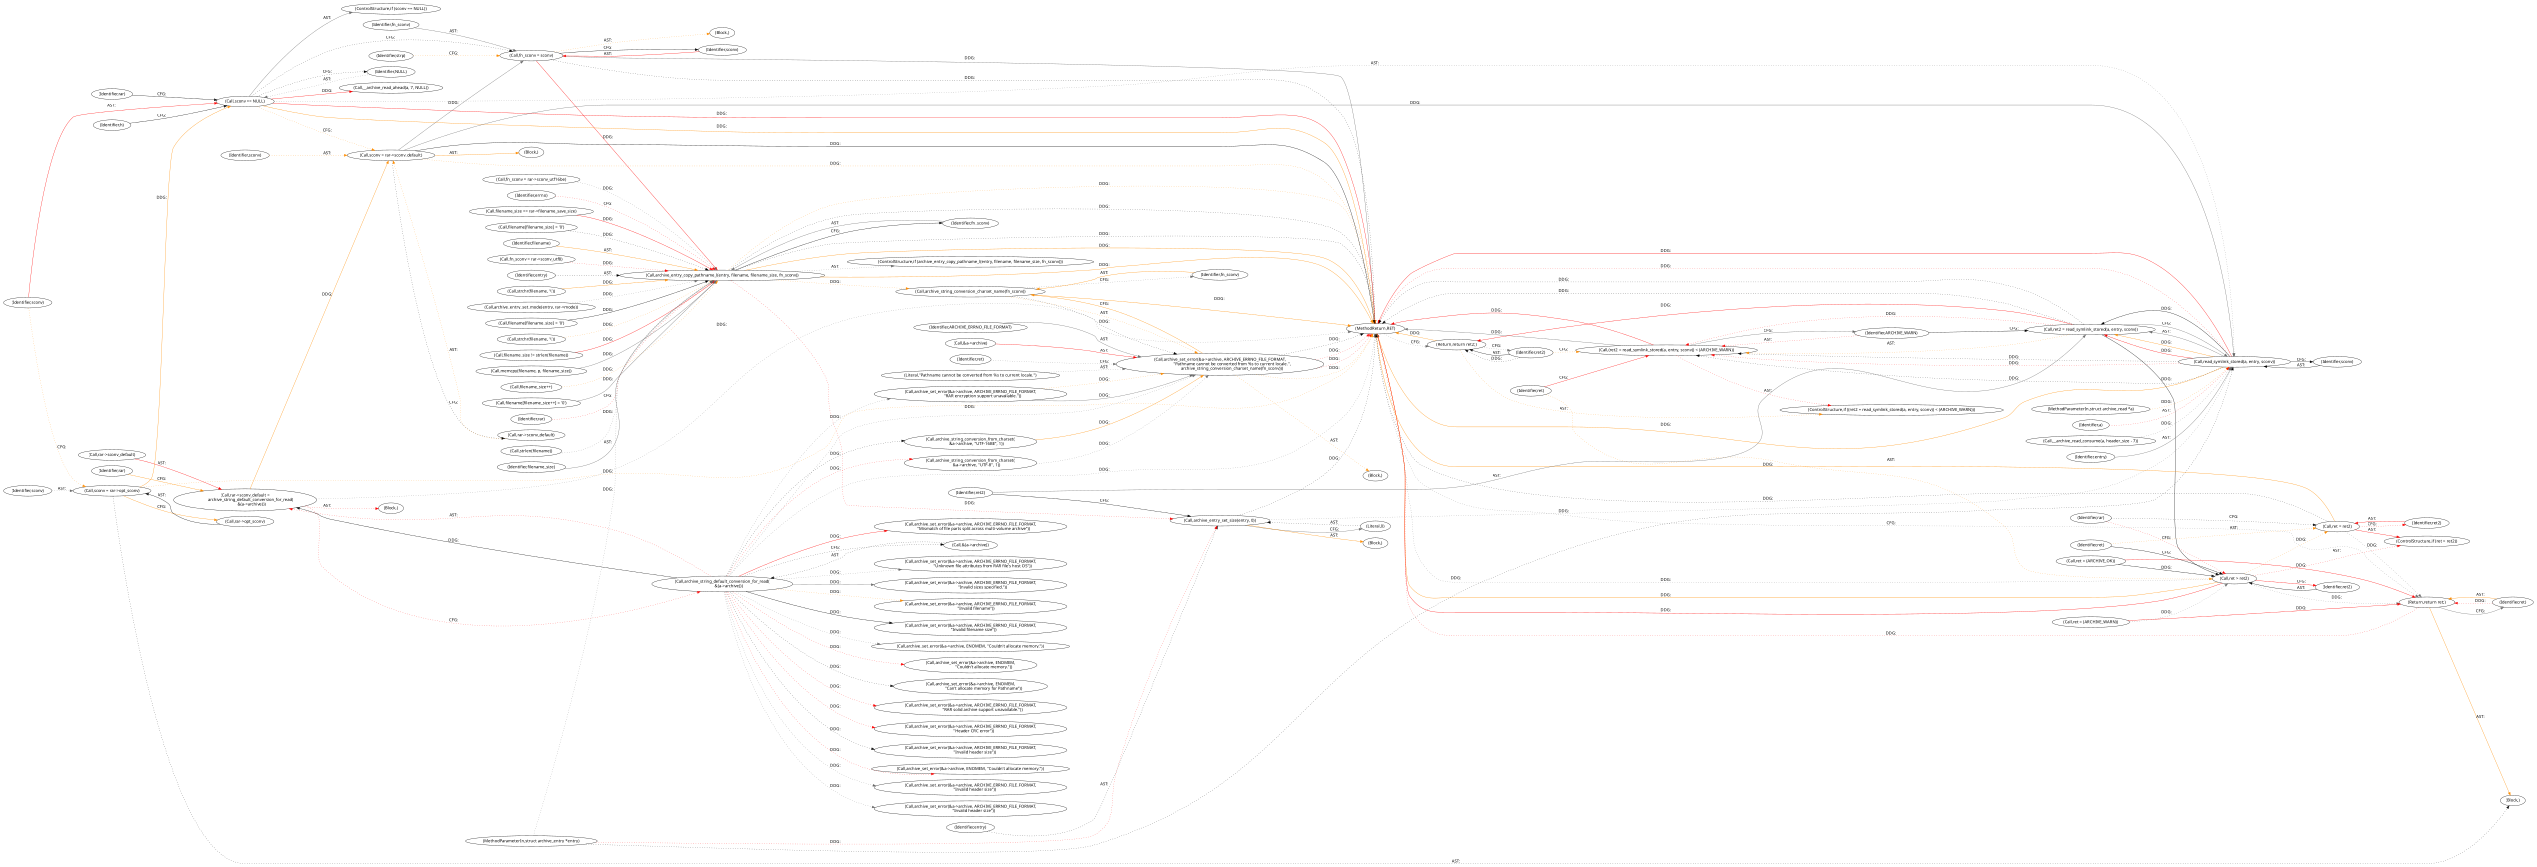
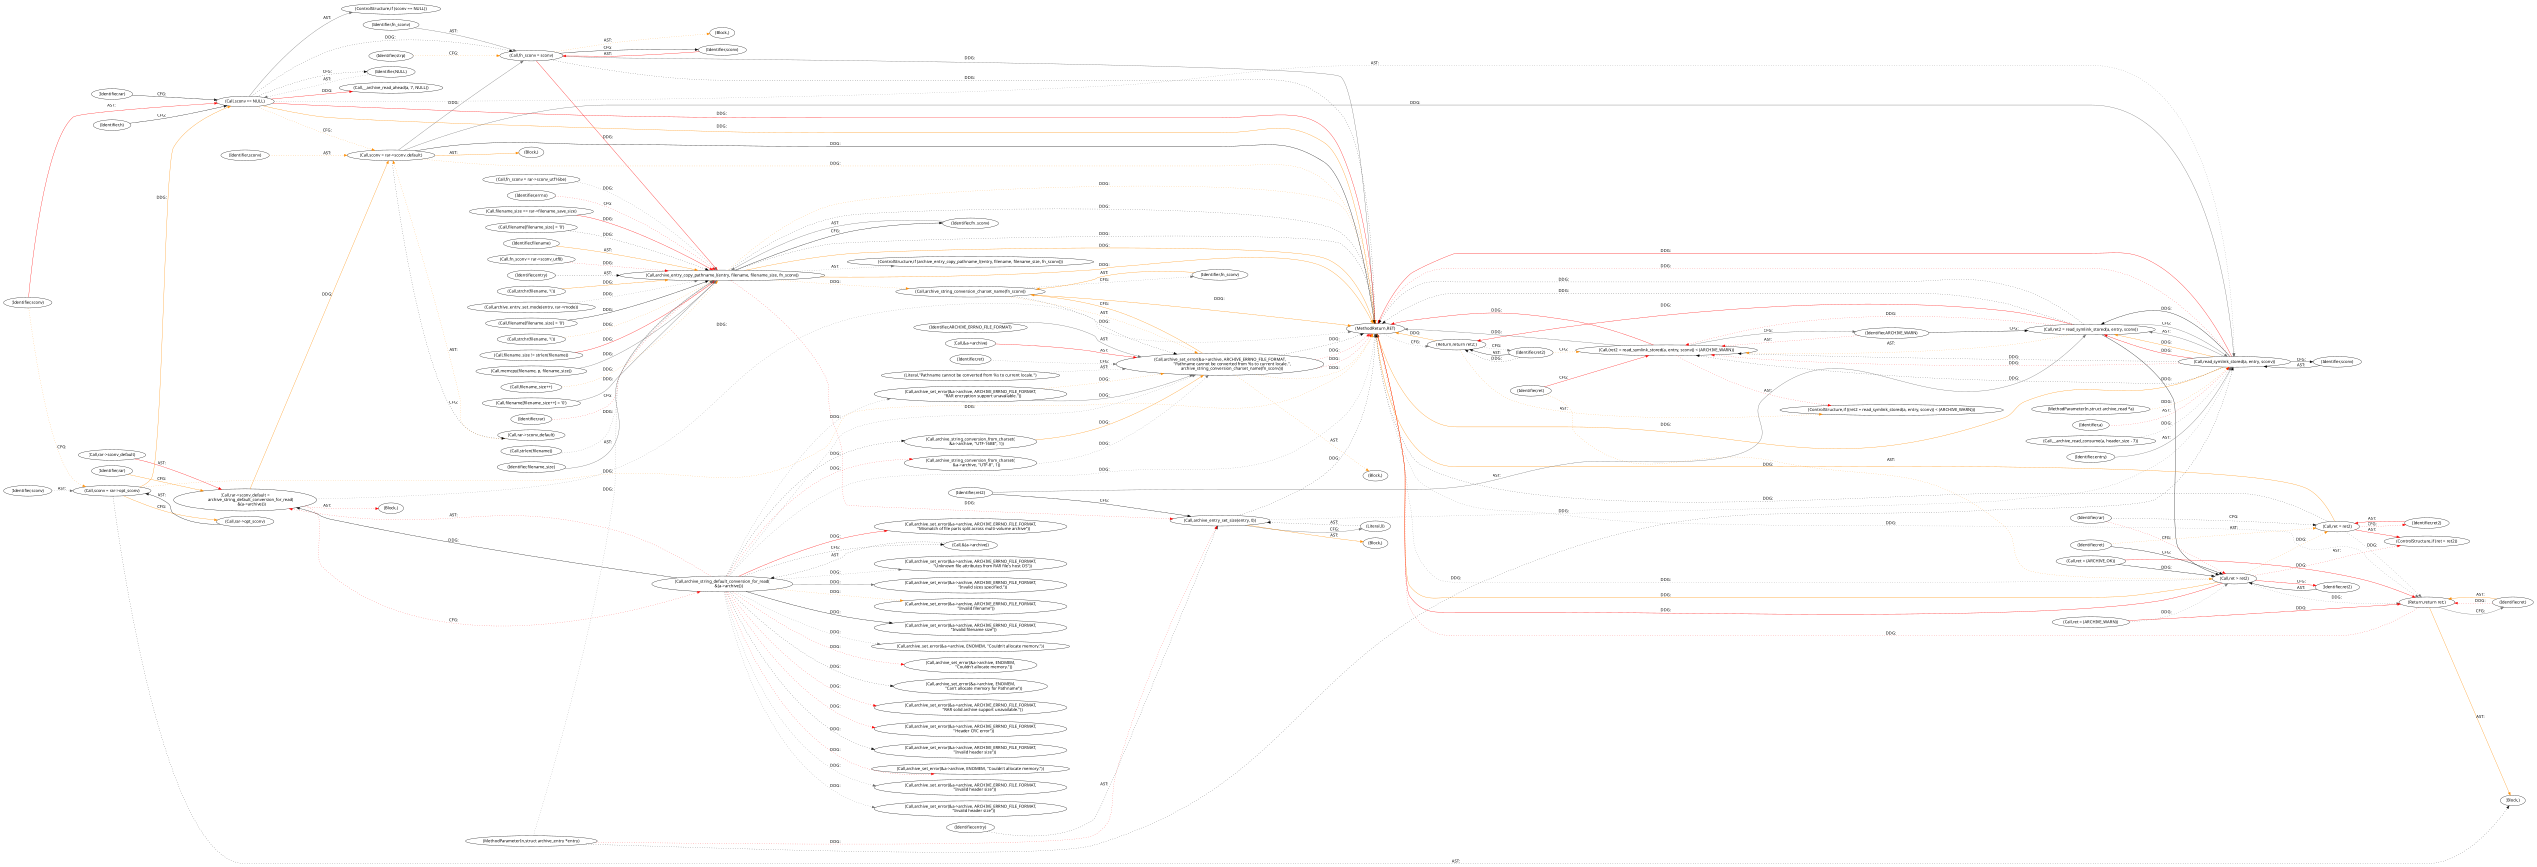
edge "(Call,sconv == NULL)" -> "(Call,fn_sconv = sconv)": label "CFG: " -> "DDG: "
edge "(MethodReturn,RET)" -> "(Return,return ret;)": label "CFG: " -> "DDG: "
